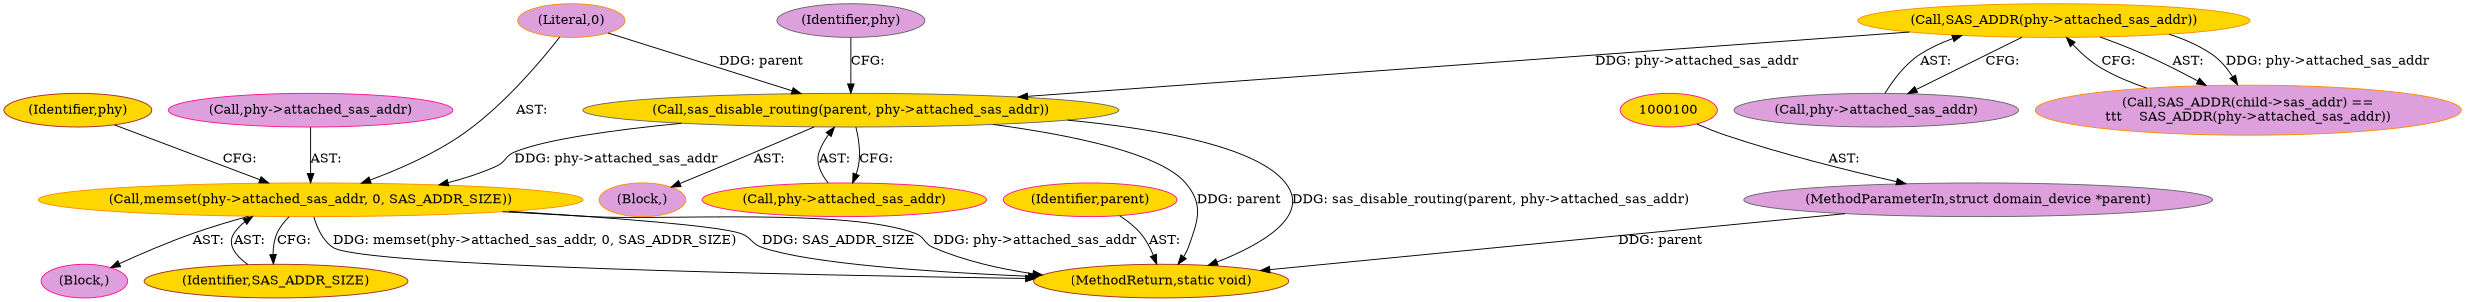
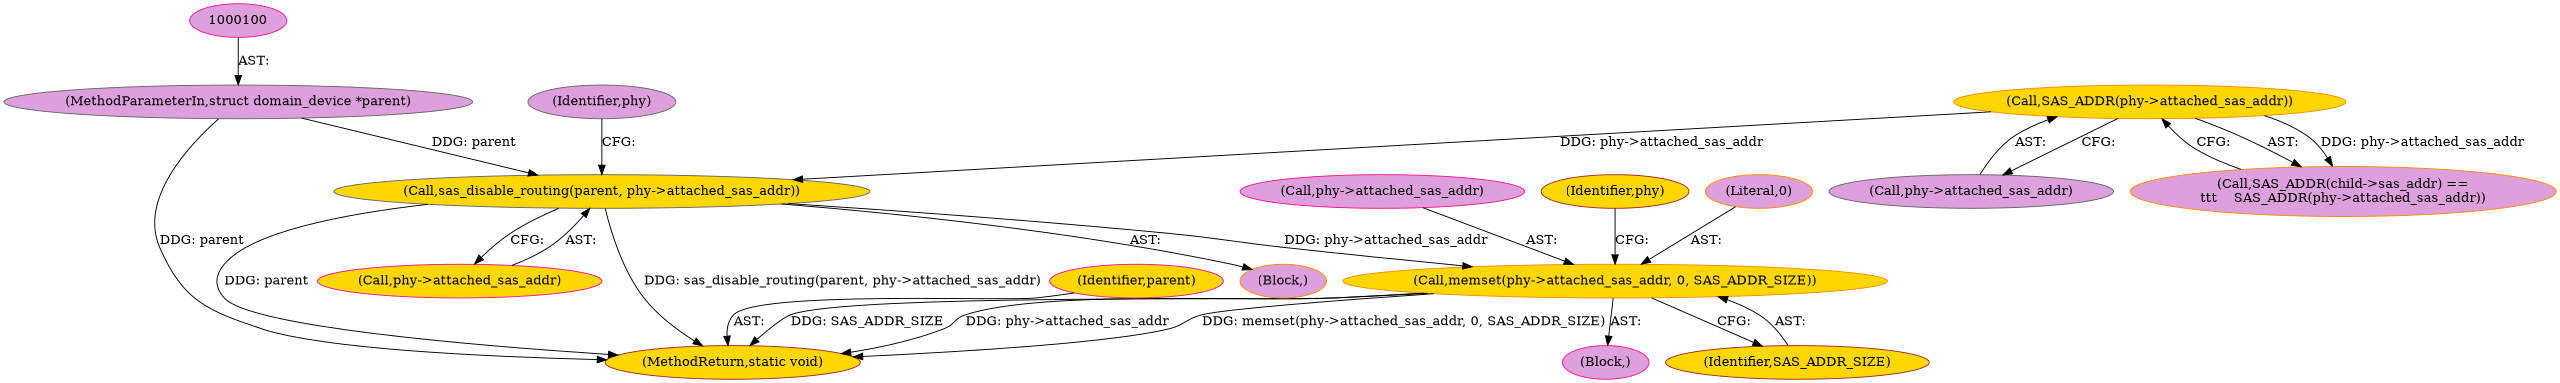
edge "(Literal,0)" -> "(Call,sas_disable_routing(parent, phy->attached_sas_addr))": now "(MethodParameterIn,struct domain_device *parent)" -> "(Call,sas_disable_routing(parent, phy->attached_sas_addr))"
node "1000100": fillcolor gold -> plum
